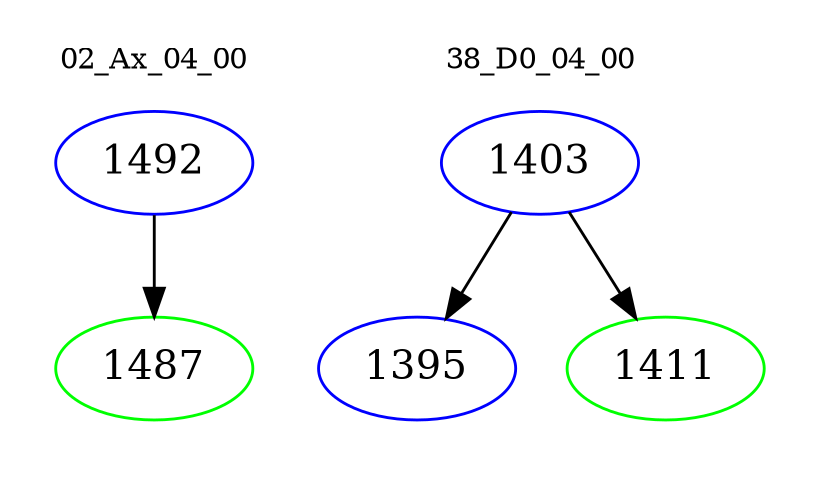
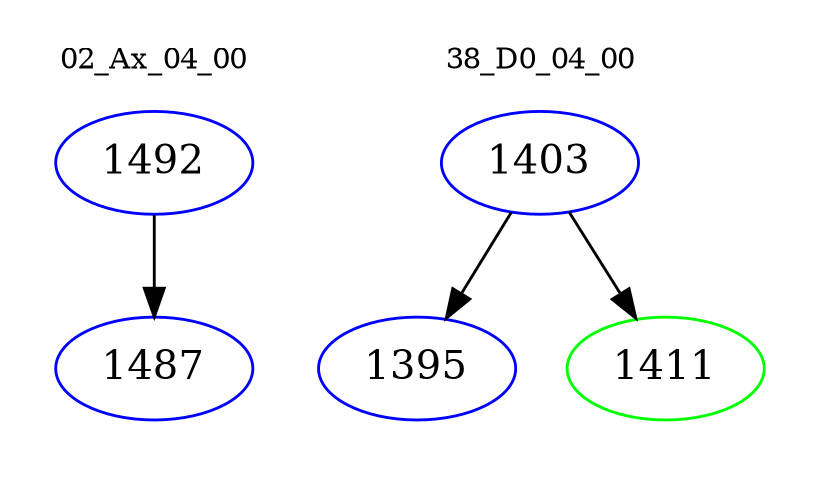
node "1487": color green -> blue
